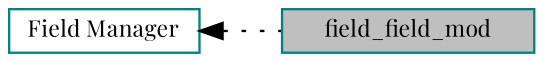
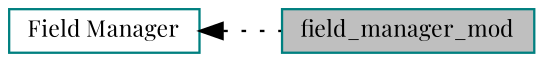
node "field_field_mod": label "field_field_mod" -> "field_manager_mod"
